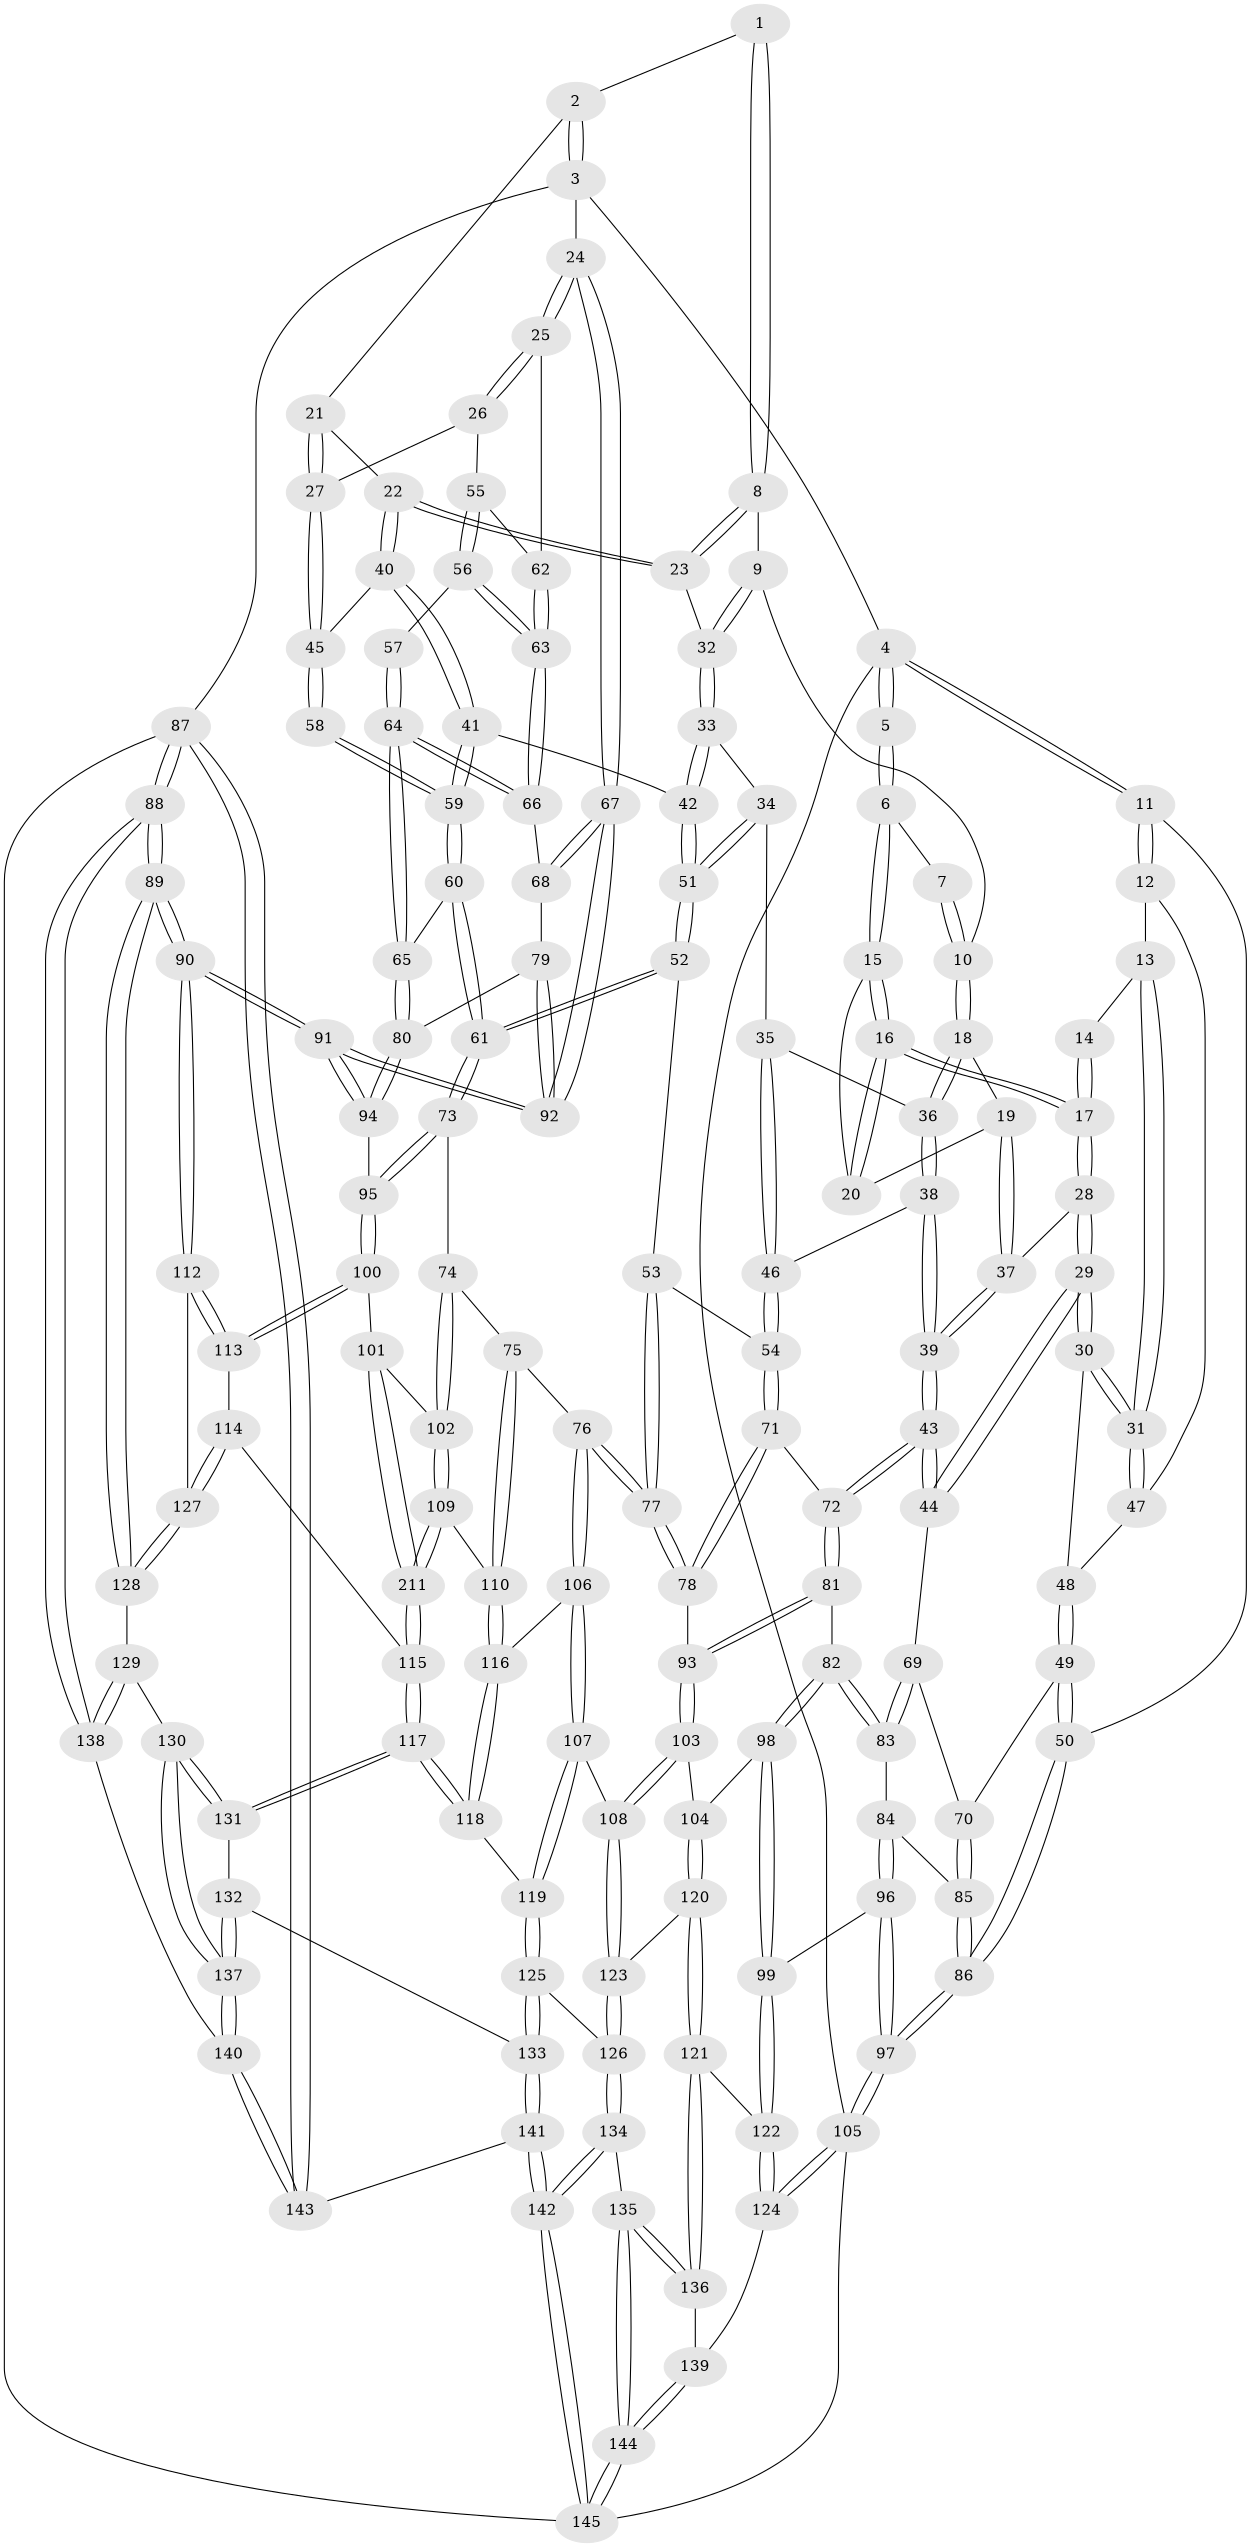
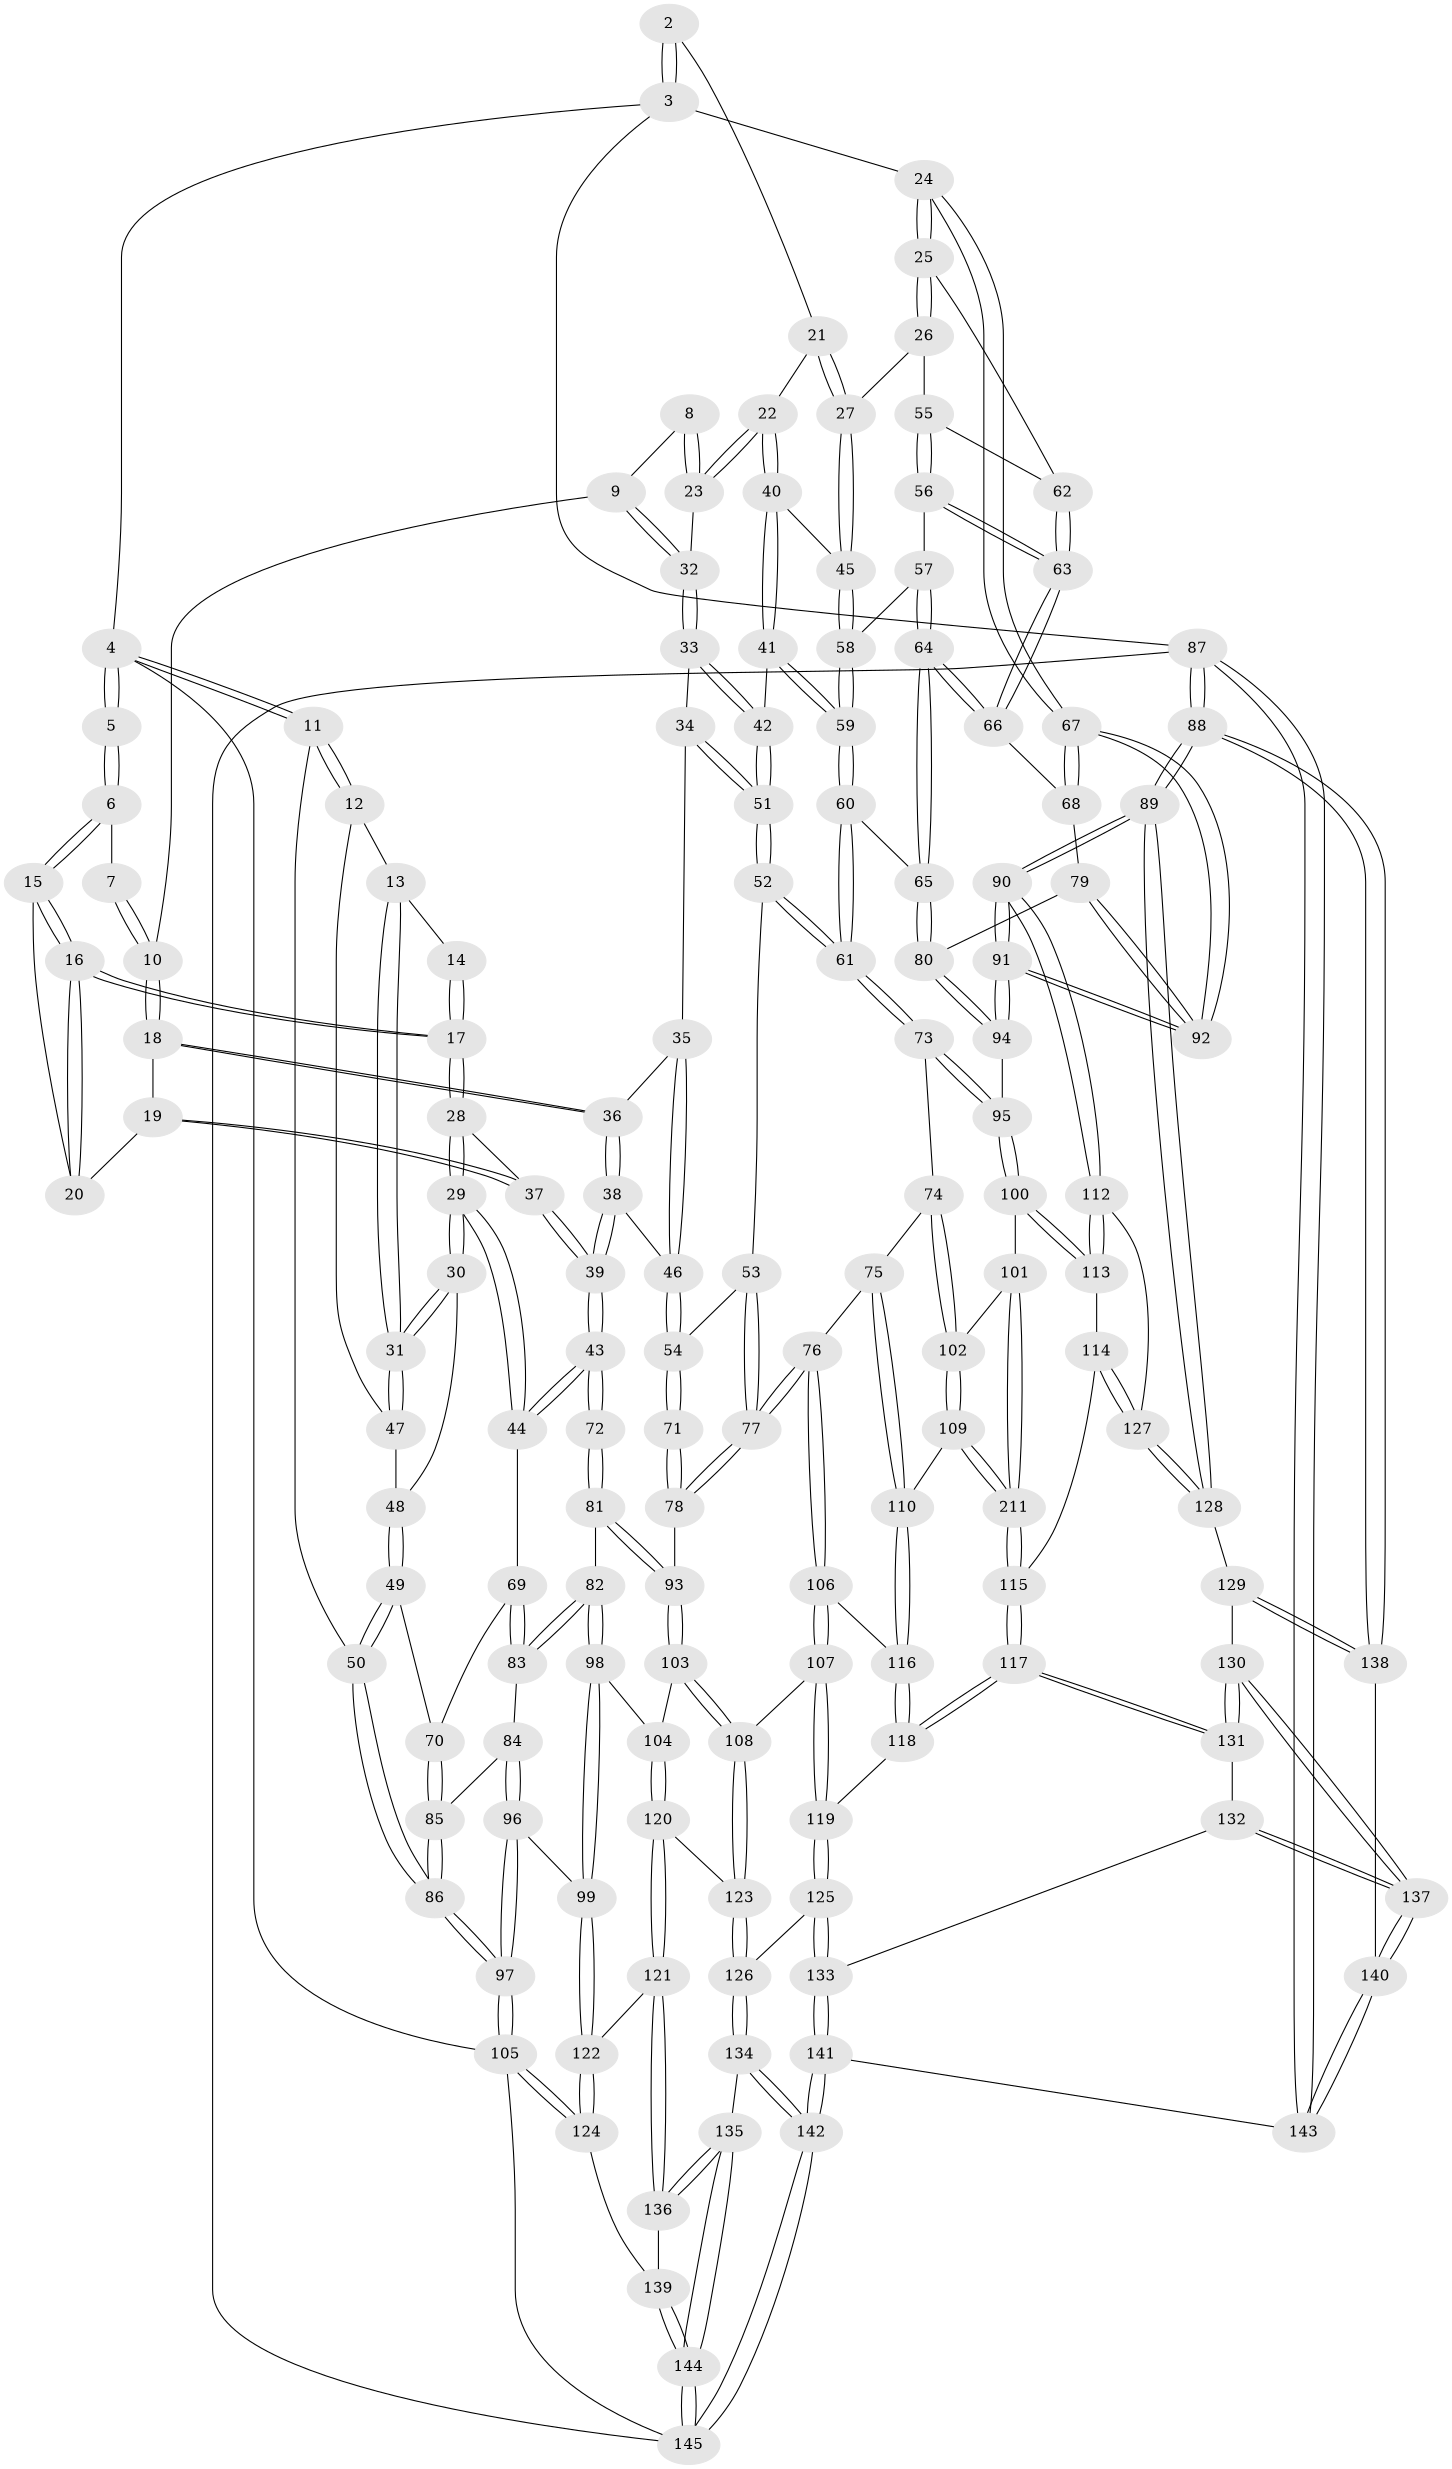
node "1": removed
edge "57" -- "58": added
edge "71" -- "72": removed
